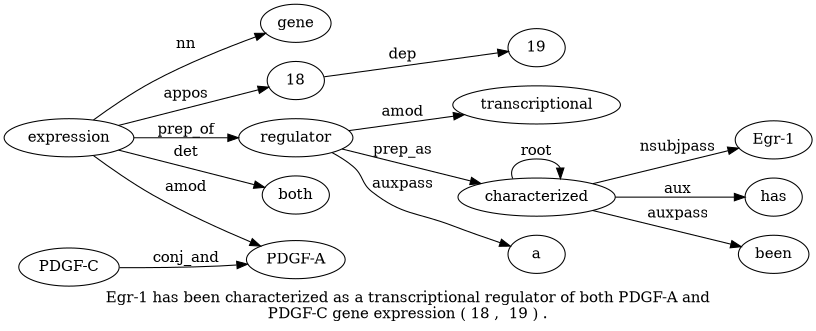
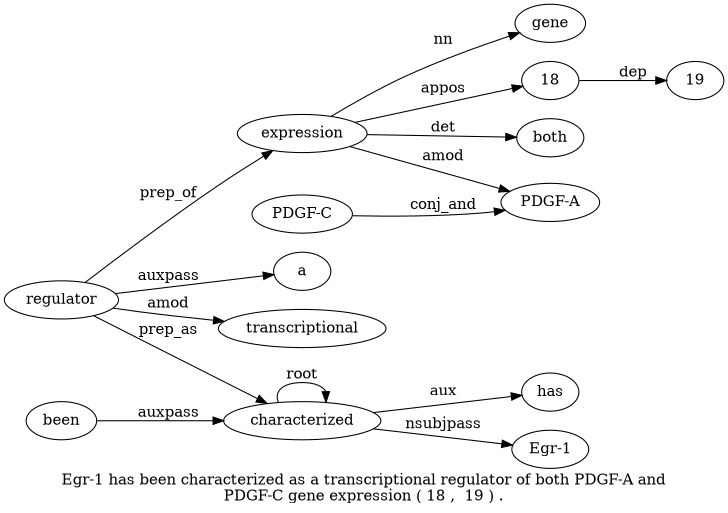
edge "expression" -> "regulator": reversed
edge "characterized" -> "been": reversed
